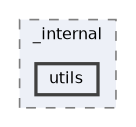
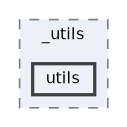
cluster "_internal": label "_internal" -> "_utils"
